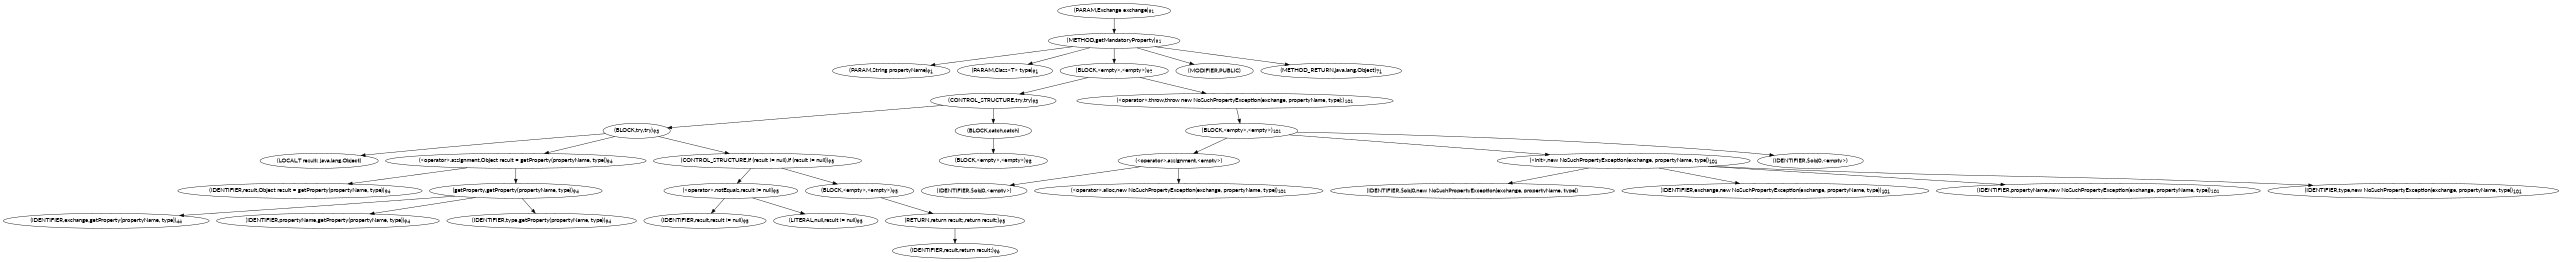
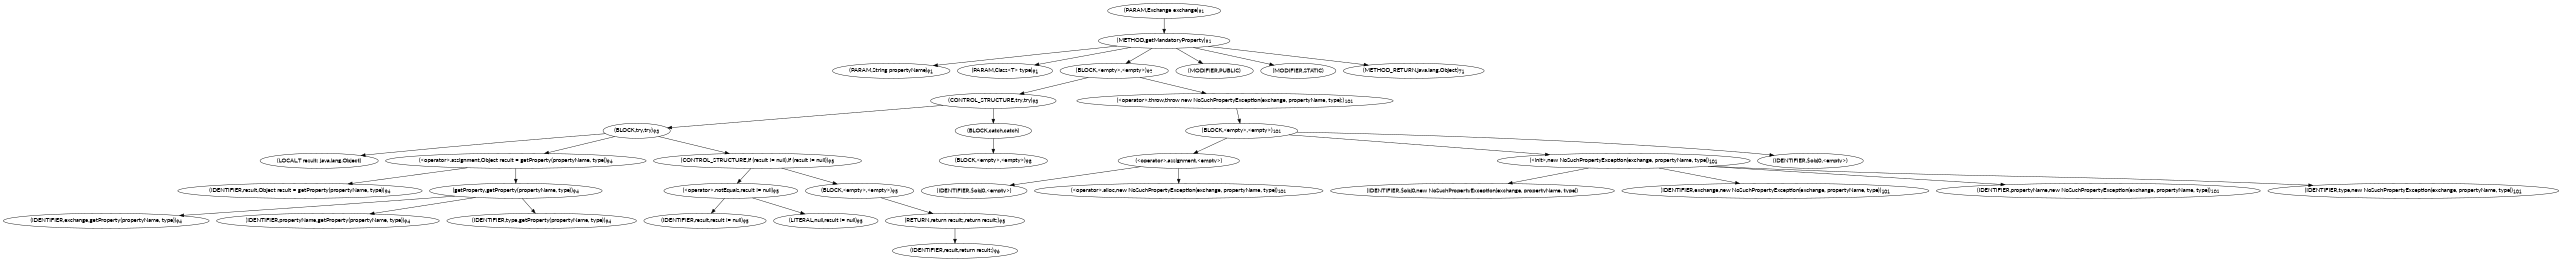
node "(MODIFIER,STATIC)": added
node "(IDENTIFIER,exchange,getProperty(propertyName, type))": text "44" -> "94"
